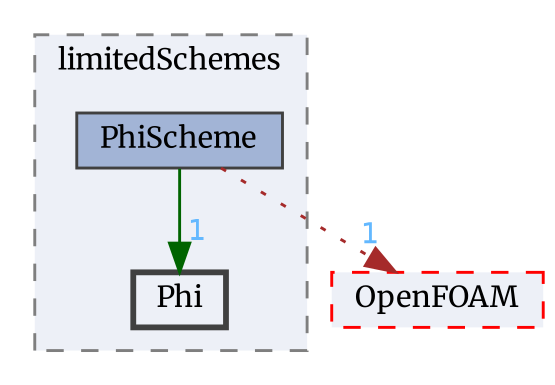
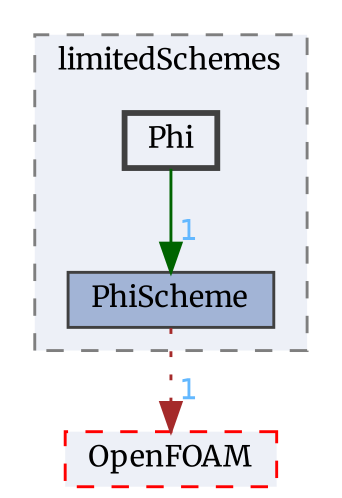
edge "PhiScheme" -> "Phi": reversed
